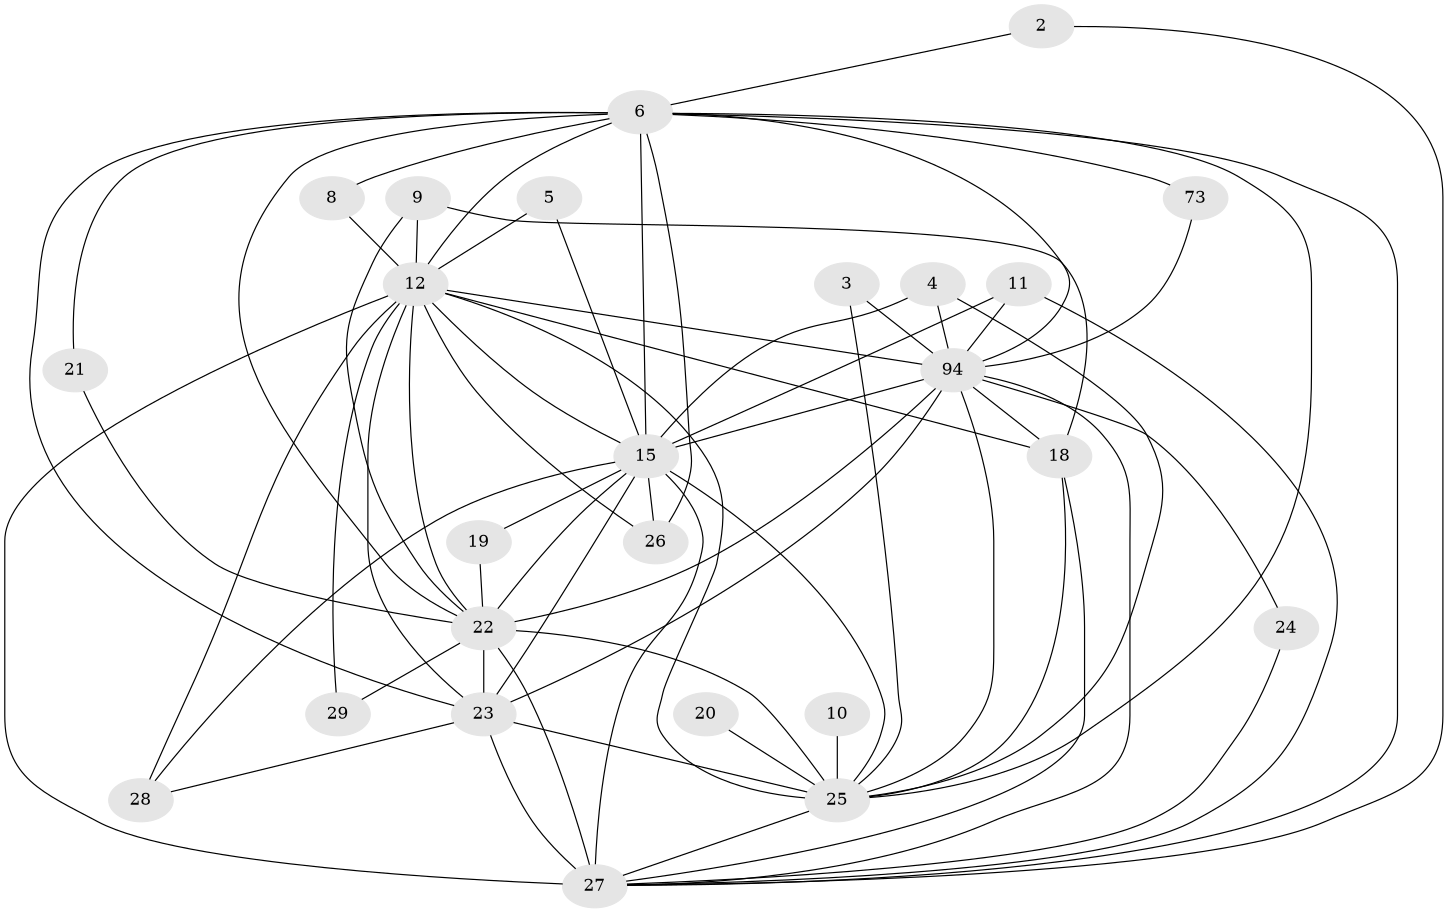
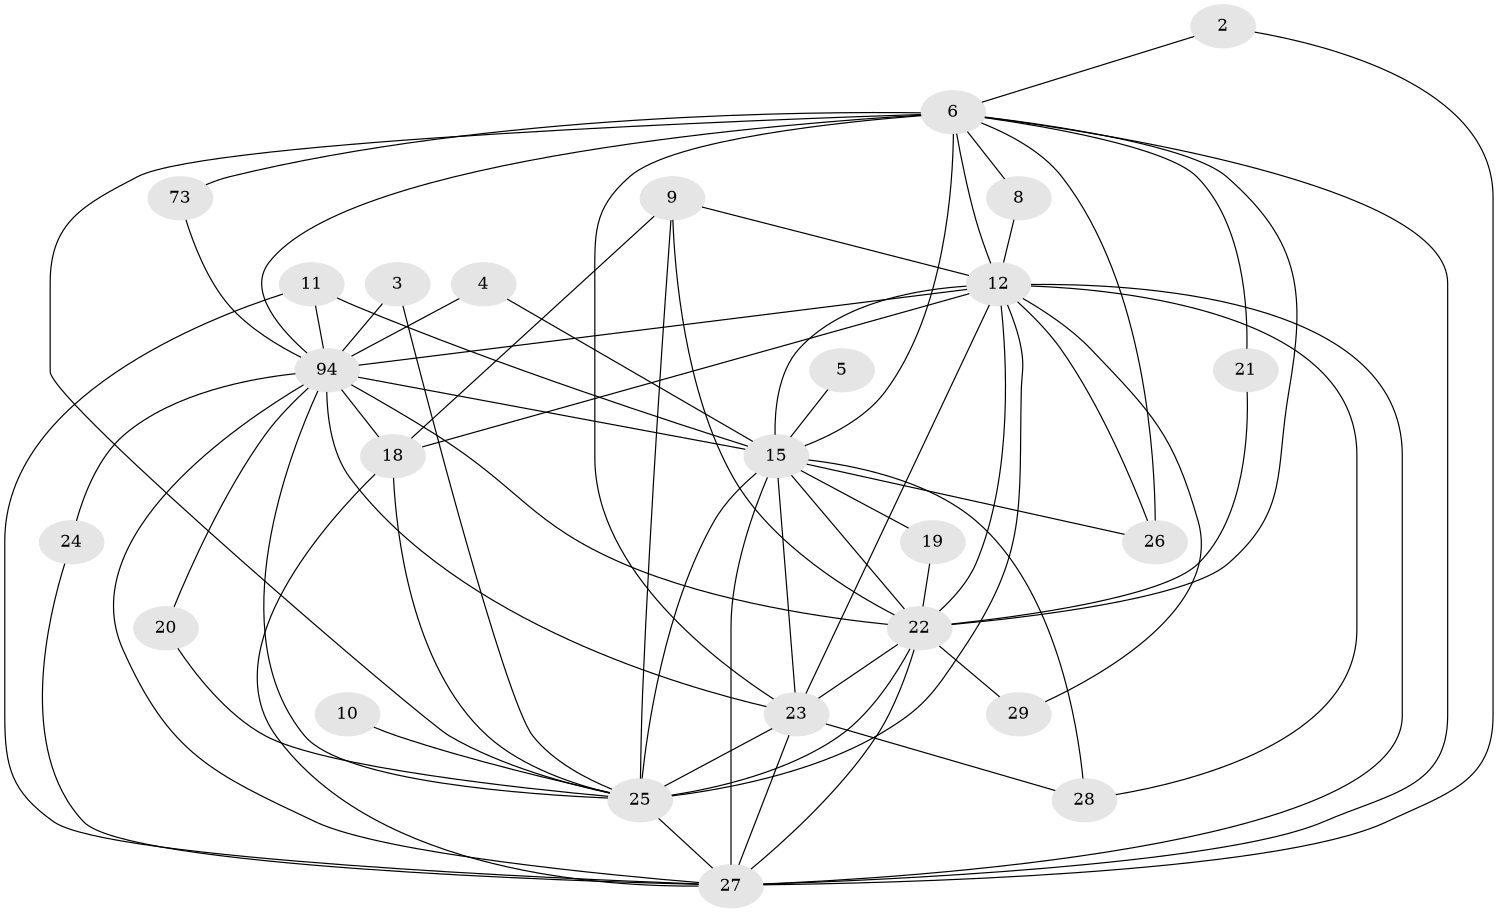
edge "5" -- "12": removed
edge "94" -- "20": added
edge "4" -- "25": now "9" -- "25"
